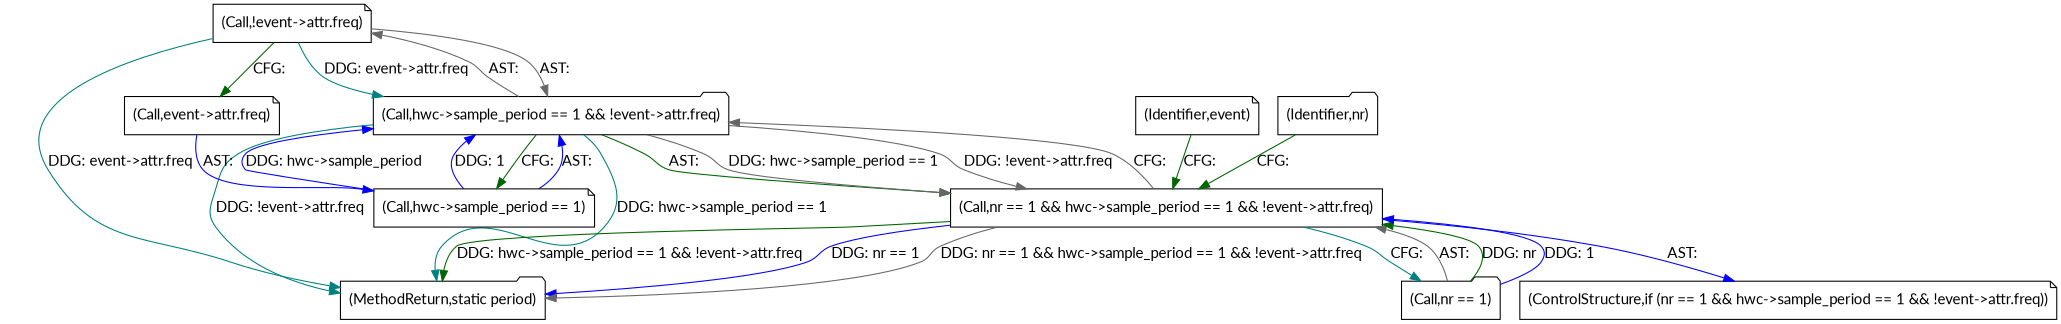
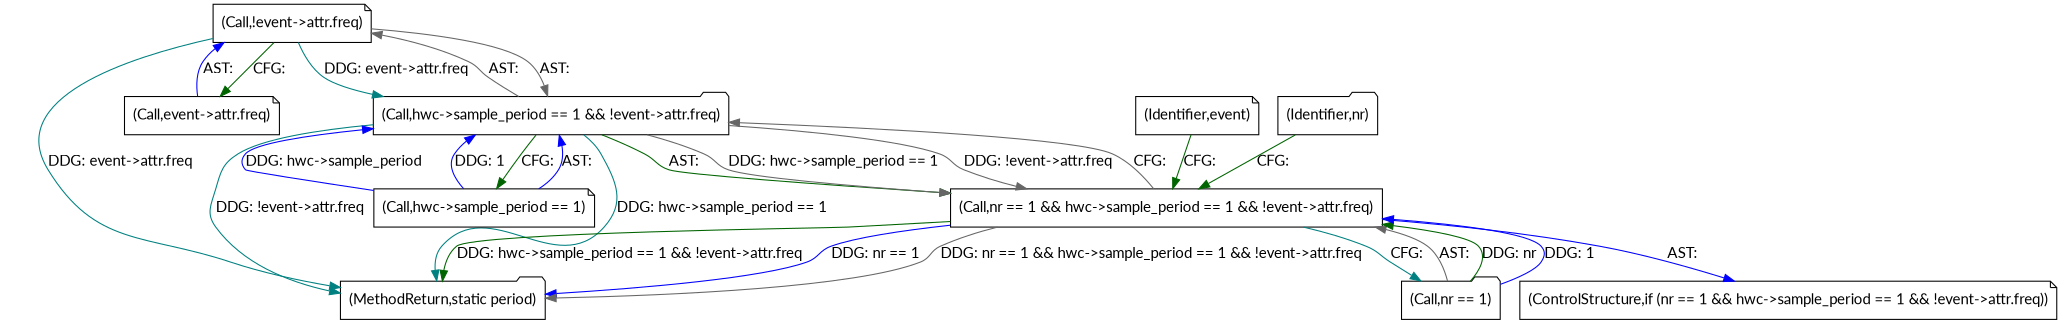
edge "(Call,event->attr.freq)" -> "(Call,hwc->sample_period == 1)": now "(Call,event->attr.freq)" -> "(Call,!event->attr.freq)"
